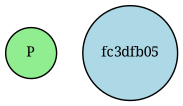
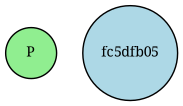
node "fc3dfb05": label "fc3dfb05" -> "fc5dfb05"
